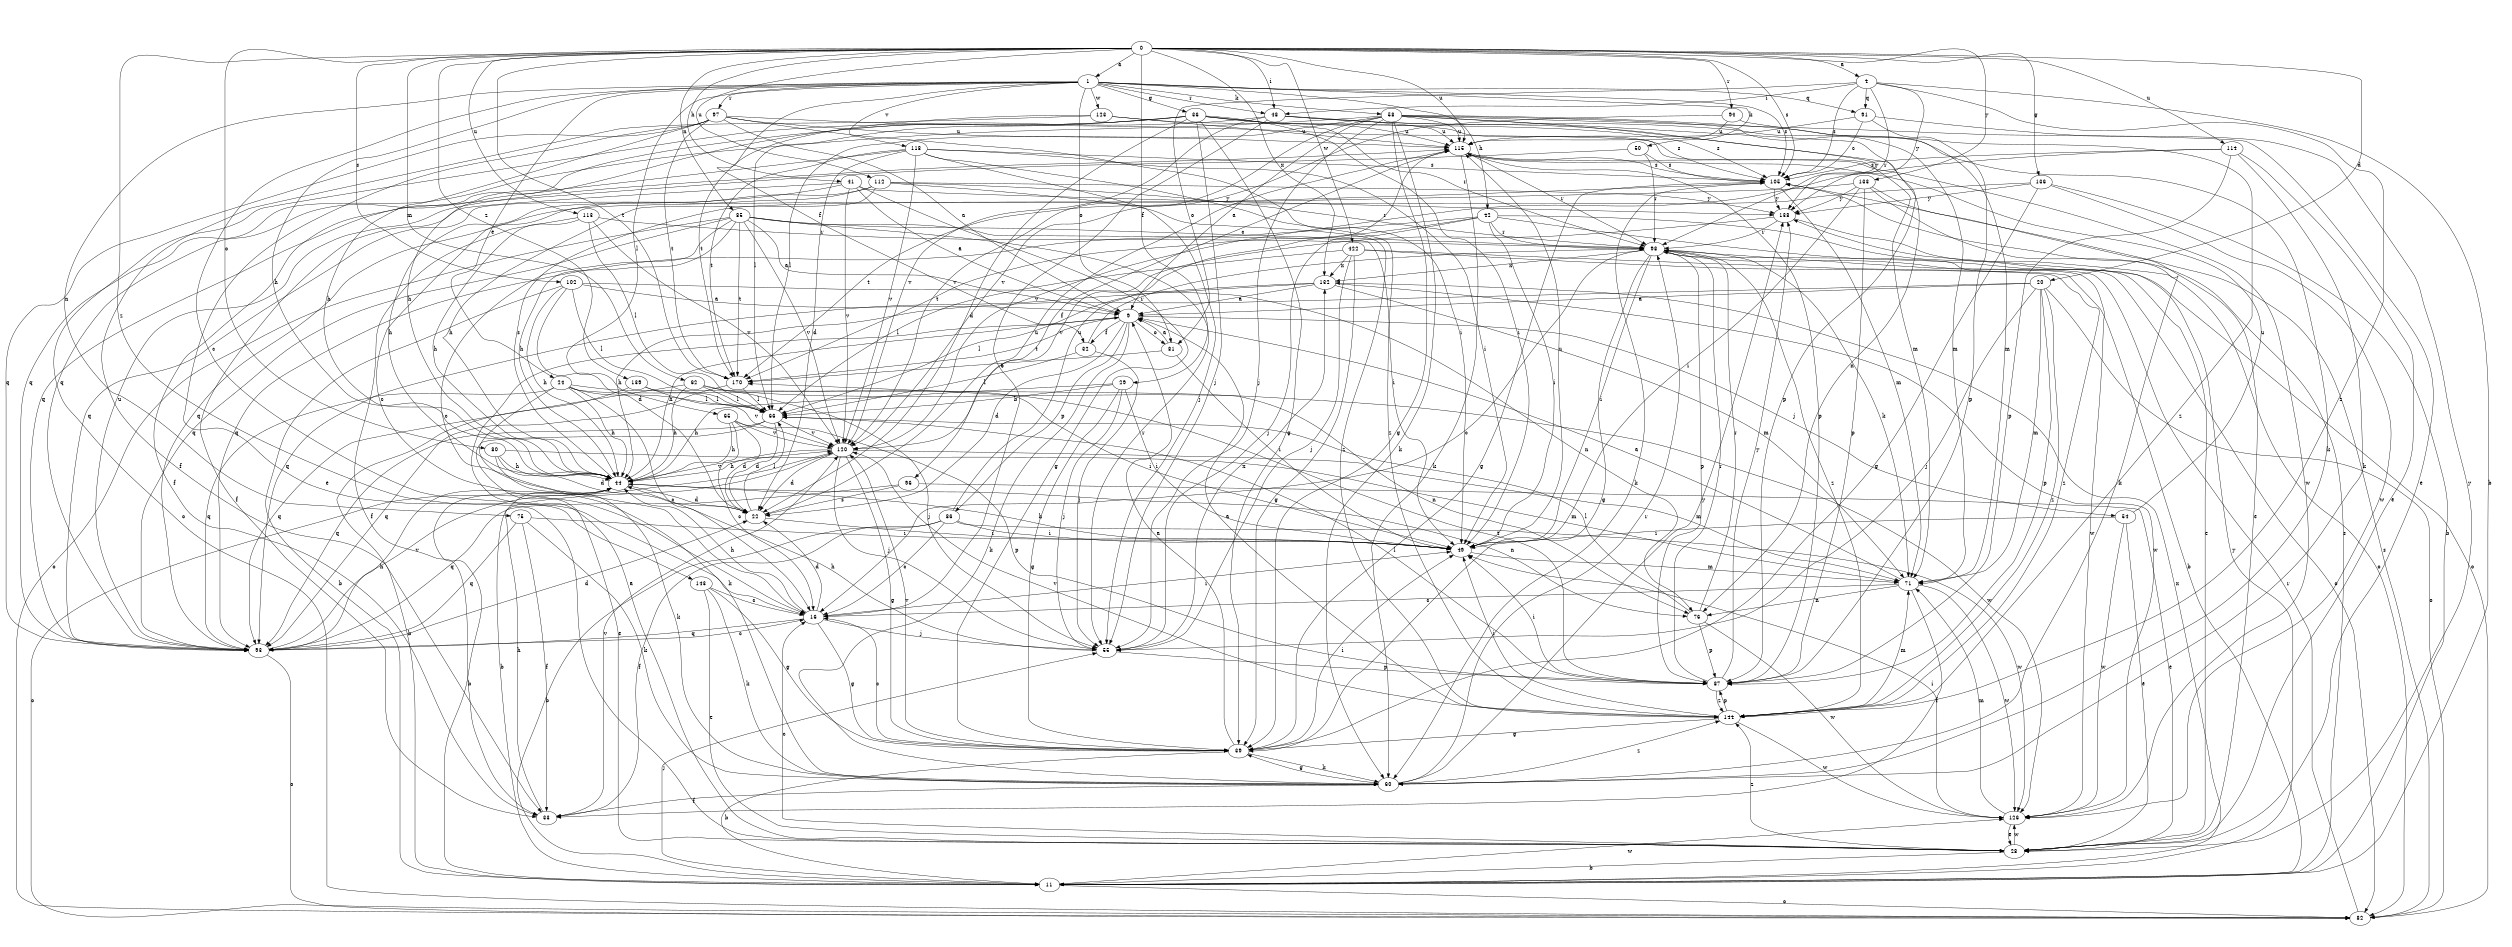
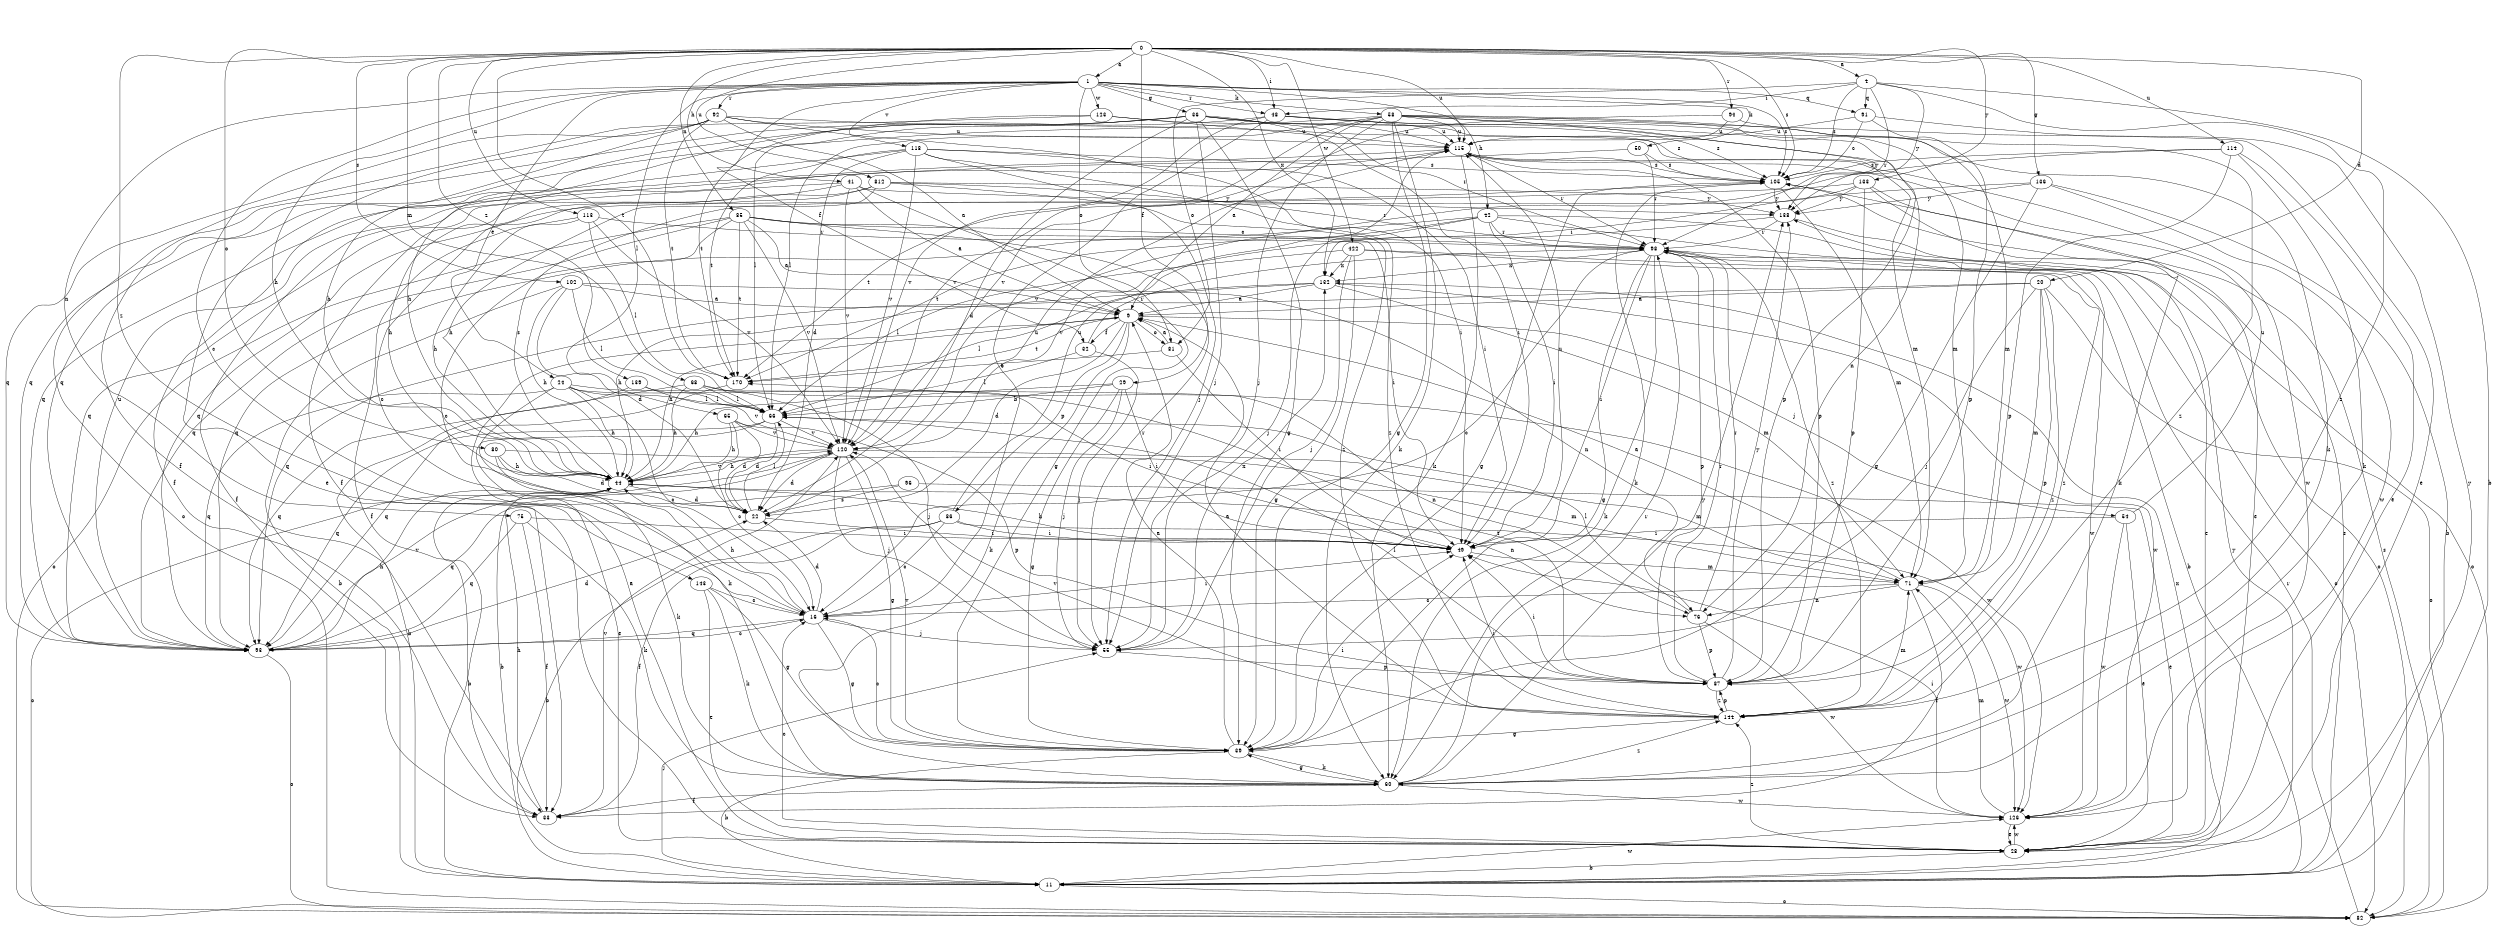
node "97": label "97" -> "92"
node "112": label "112" -> "812"
edge "115" -> "96": now "115" -> "33"
edge "85" -> "44": removed, label "h"
edge "98" -> "71": now "98" -> "60"
edge "133" -> "49": now "133" -> "132"
node "62": label "62" -> "68"
edge "170" -> "66": removed, label "l"
edge "55" -> "44": removed, label "h"
edge "144" -> "126": now "60" -> "126"
